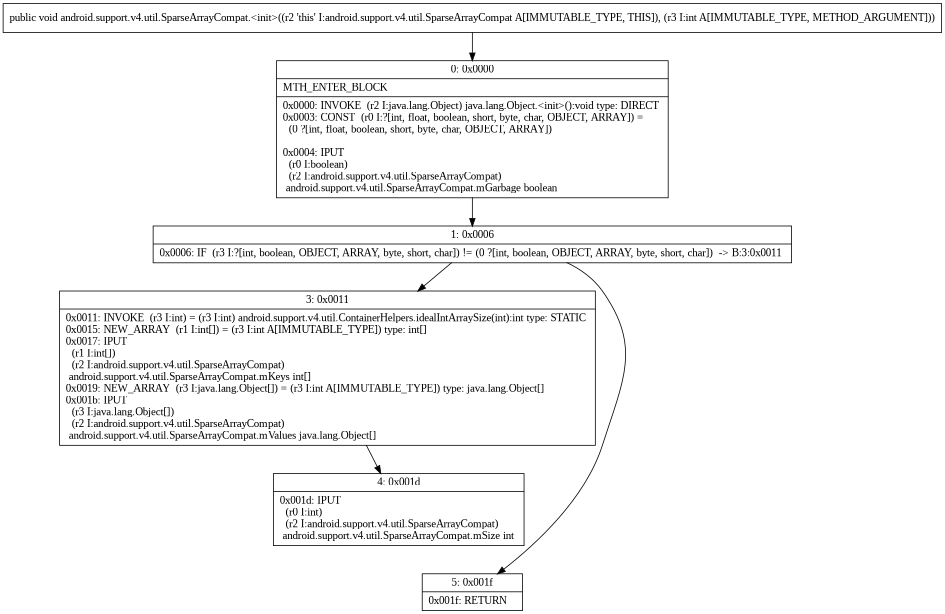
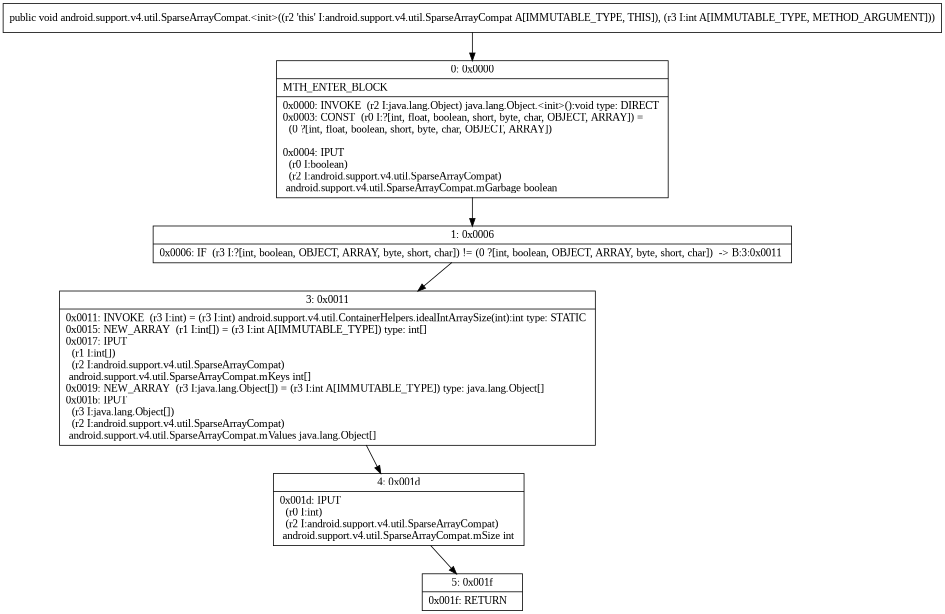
edge "1: 0x0006" -> "5: 0x001f": now "4: 0x001d" -> "5: 0x001f"
